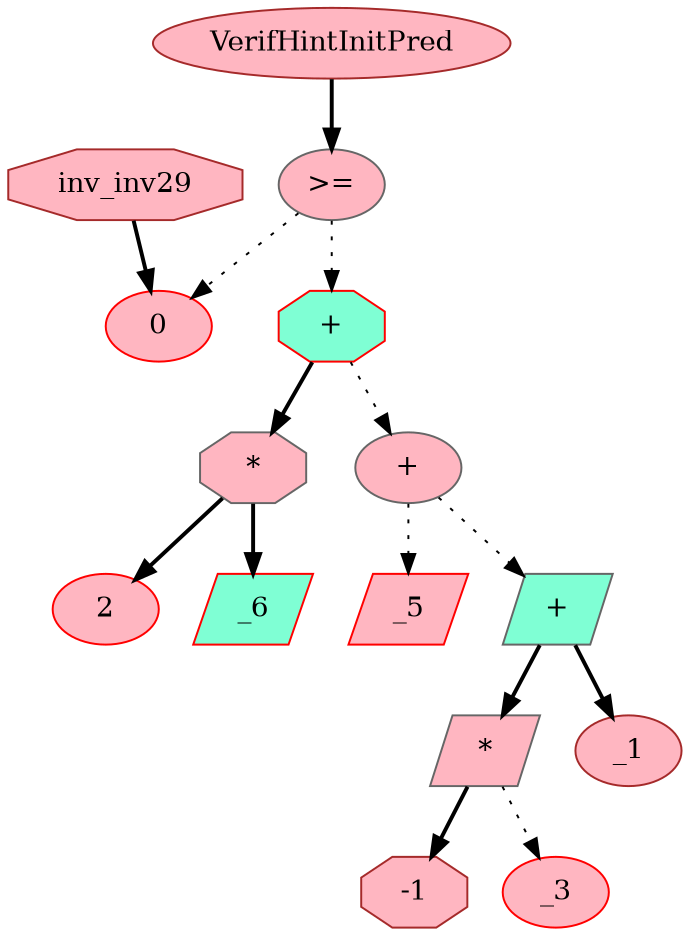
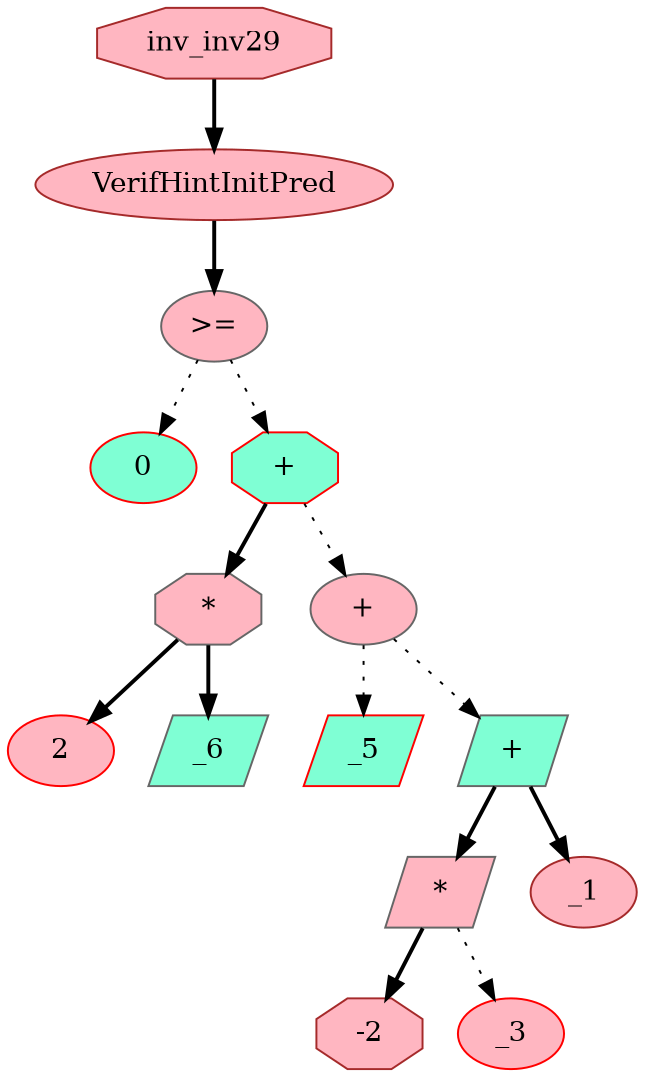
edge "inv_inv29" -> "0": now "inv_inv29" -> "VerifHintInitPred"
node "0": fillcolor lightpink -> aquamarine
node "_6": color red -> gray40
node "_5": fillcolor lightpink -> aquamarine
node "-1": label "-1" -> "-2"
